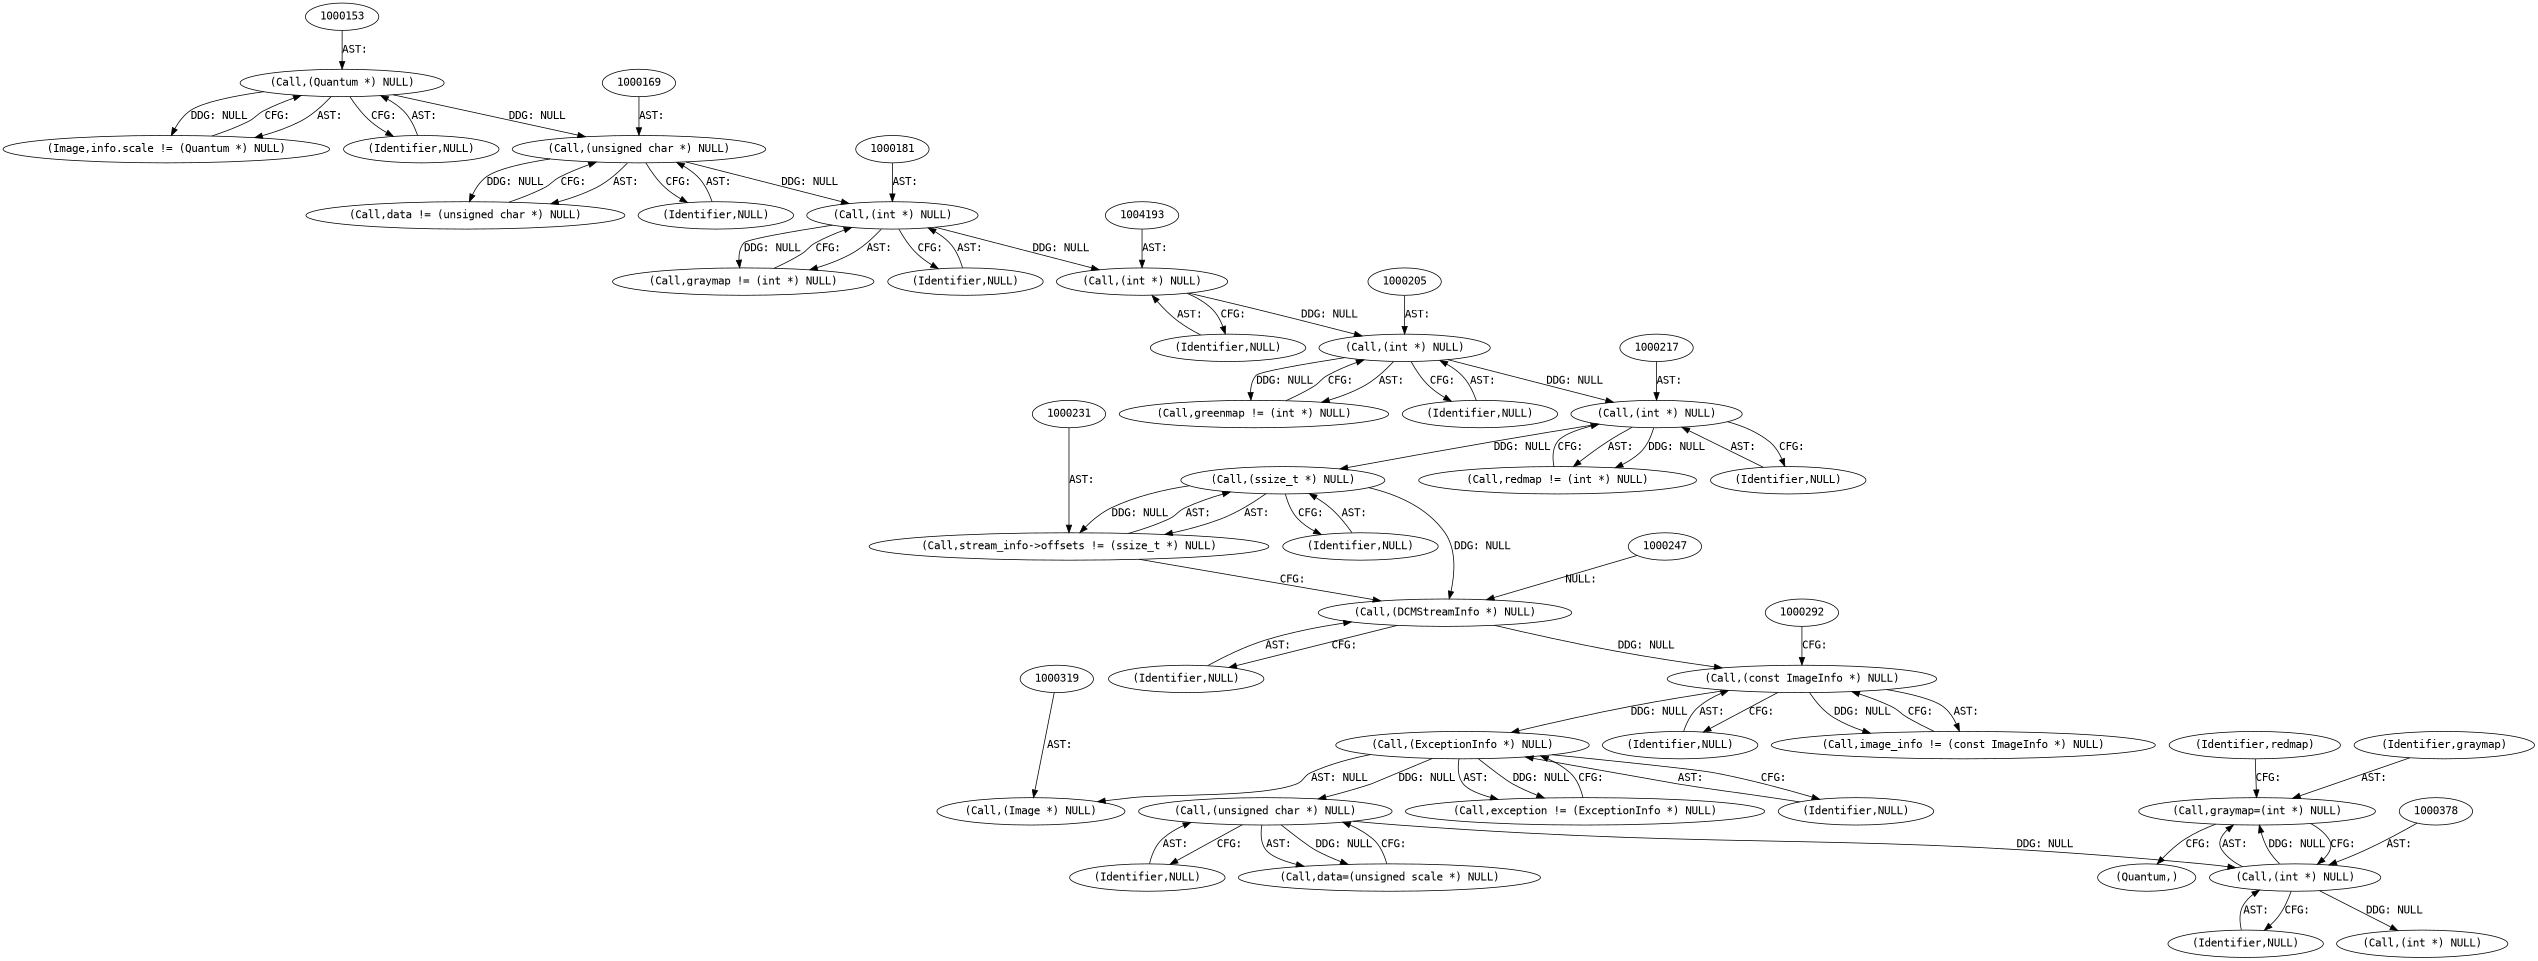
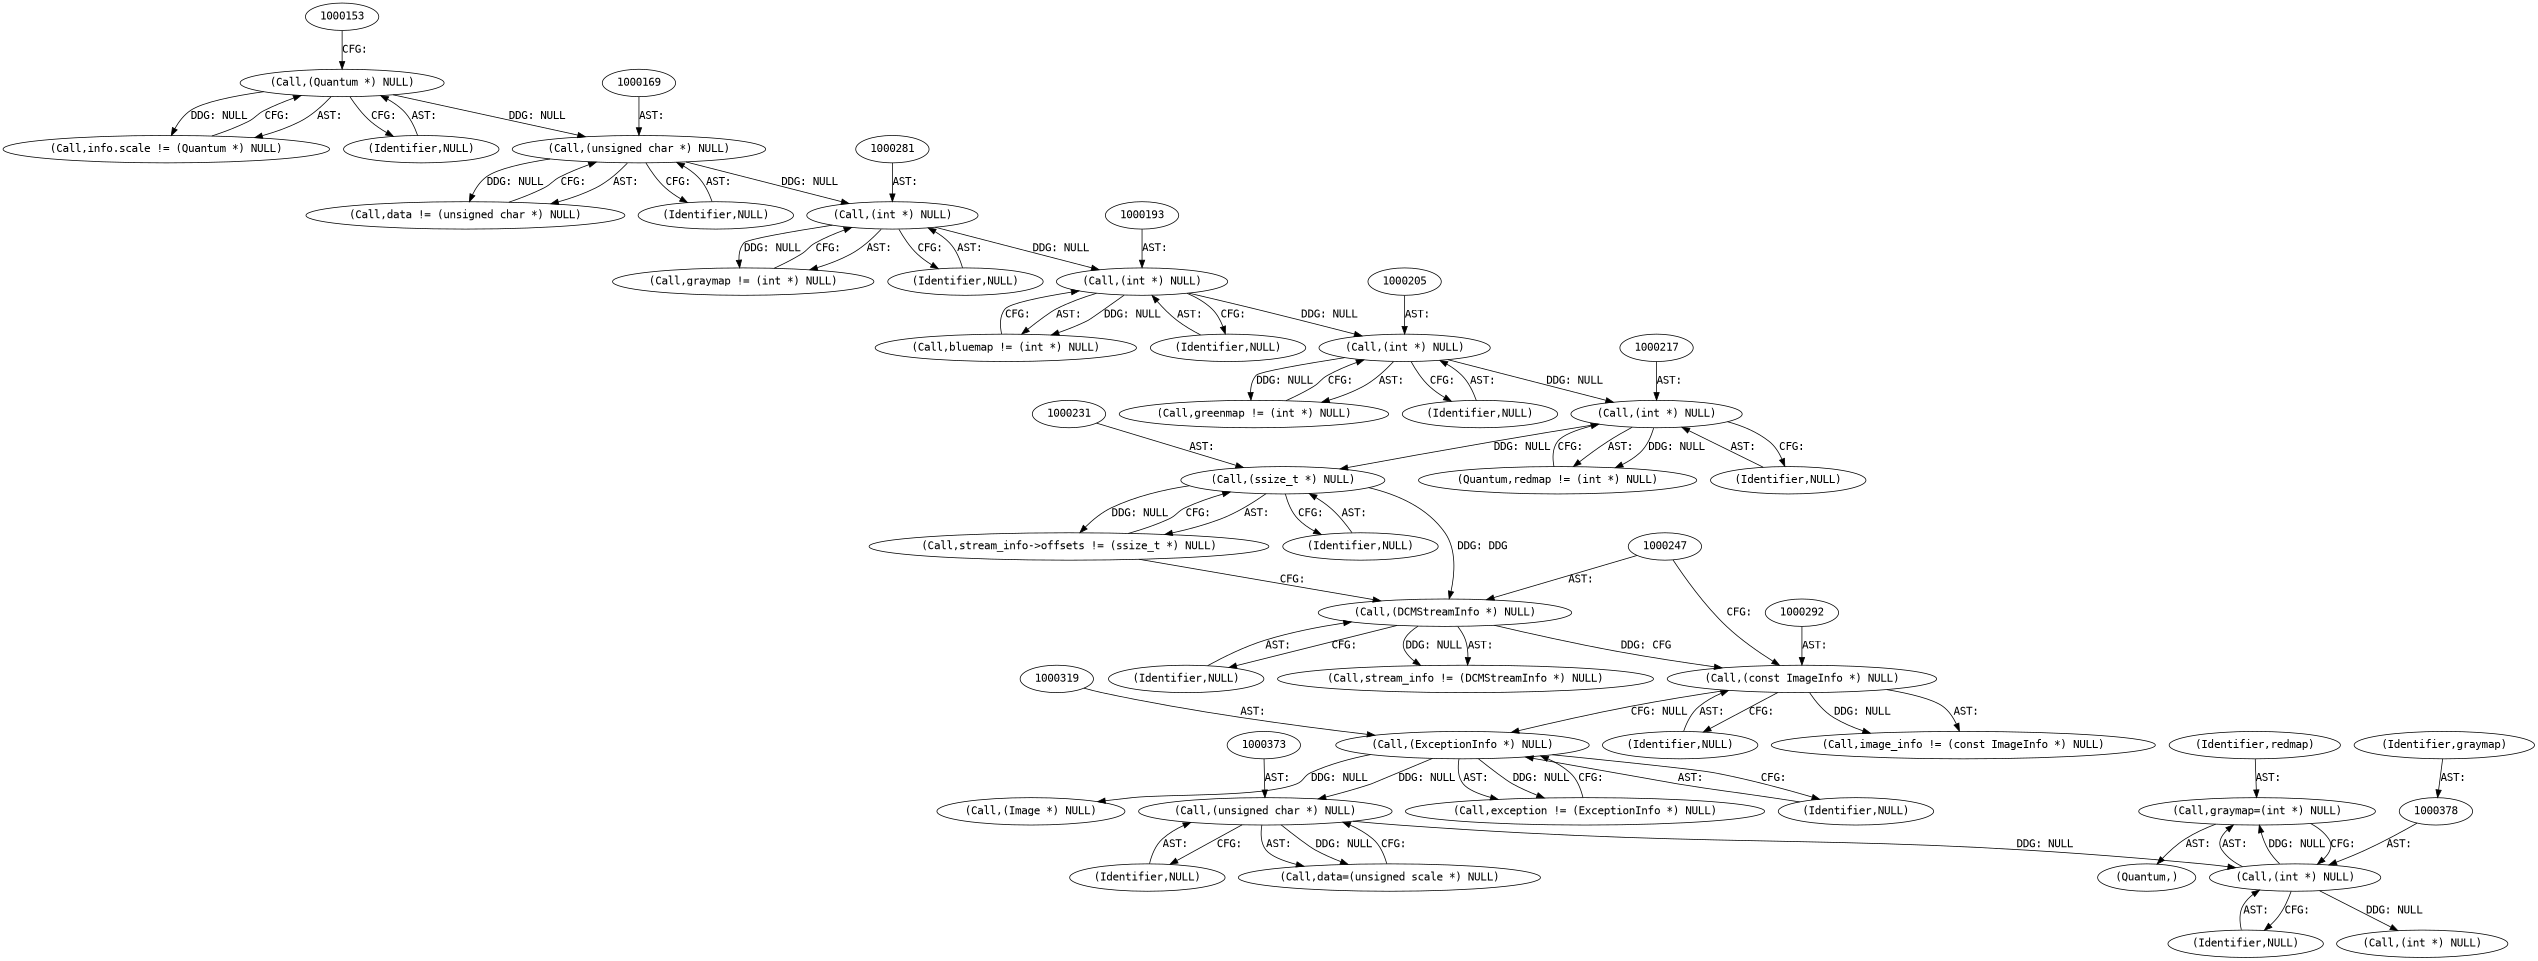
edge "1000153" -> "(Call,(Quantum *) NULL)": label "AST: " -> "CFG: "
node "(Image,info.scale != (Quantum *) NULL)": label "(Image,info.scale != (Quantum *) NULL)" -> "(Call,info.scale != (Quantum *) NULL)"
node "1000181": label "1000181" -> "1000281"
node "1004193": label "1004193" -> "1000193"
node "(Call,bluemap != (int *) NULL)": added
edge "1000231" -> "(Call,stream_info->offsets != (ssize_t *) NULL)": now "1000231" -> "(Call,(ssize_t *) NULL)"
node "(Call,redmap != (int *) NULL)": label "(Call,redmap != (int *) NULL)" -> "(Quantum,redmap != (int *) NULL)"
edge "(Call,stream_info->offsets != (ssize_t *) NULL)" -> "(Call,(ssize_t *) NULL)": label "AST: " -> "CFG: "
edge "(Call,(ssize_t *) NULL)" -> "(Call,(DCMStreamInfo *) NULL)": label "DDG: NULL" -> "DDG: DDG"
edge "1000247" -> "(Call,(DCMStreamInfo *) NULL)": label "NULL: " -> "AST: "
edge "(Call,(DCMStreamInfo *) NULL)" -> "(Call,(const ImageInfo *) NULL)": label "DDG: NULL" -> "DDG: CFG"
edge "1000292" -> "(Call,(const ImageInfo *) NULL)": label "CFG: " -> "AST: "
node "(Call,stream_info != (DCMStreamInfo *) NULL)": added
edge "(Call,image_info != (const ImageInfo *) NULL)" -> "(Call,(const ImageInfo *) NULL)": now "1000247" -> "(Call,(const ImageInfo *) NULL)"
edge "(Call,(const ImageInfo *) NULL)" -> "(Call,(ExceptionInfo *) NULL)": label "DDG: NULL" -> "CFG: NULL"
edge "1000319" -> "(Call,(Image *) NULL)": now "1000319" -> "(Call,(ExceptionInfo *) NULL)"
node "1000373": added
edge "(Identifier,graymap)" -> "(Call,graymap=(int *) NULL)": now "(Identifier,graymap)" -> "1000378"
edge "(Call,(ExceptionInfo *) NULL)" -> "(Call,(Image *) NULL)": label "AST: NULL" -> "DDG: NULL"
edge "(Identifier,redmap)" -> "(Call,graymap=(int *) NULL)": label "CFG: " -> "AST: "
edge "(Call,graymap=(int *) NULL)" -> "(Quantum,)": label "CFG: " -> "AST: "
